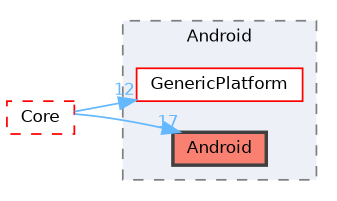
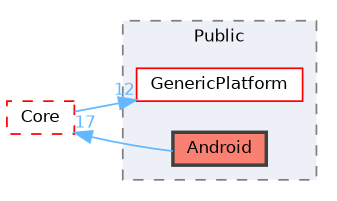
cluster "Android": label "Android" -> "Public"
edge "Core" -> "Android": reversed
